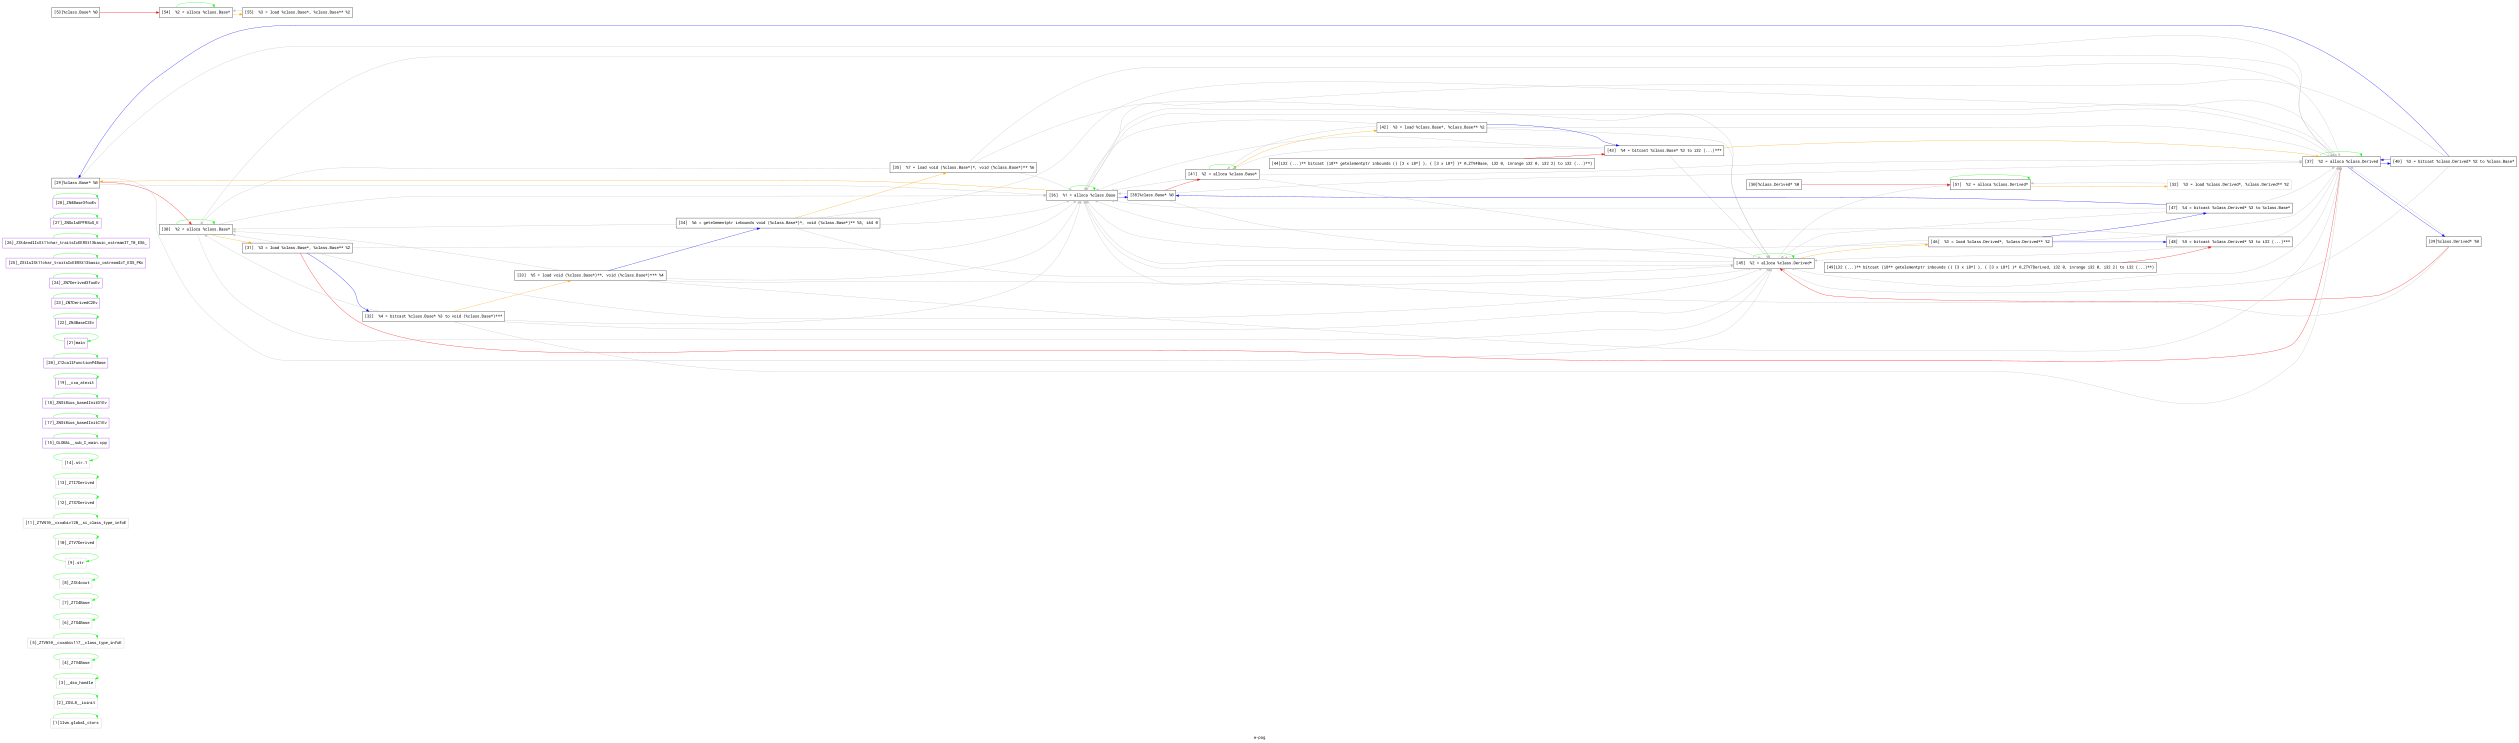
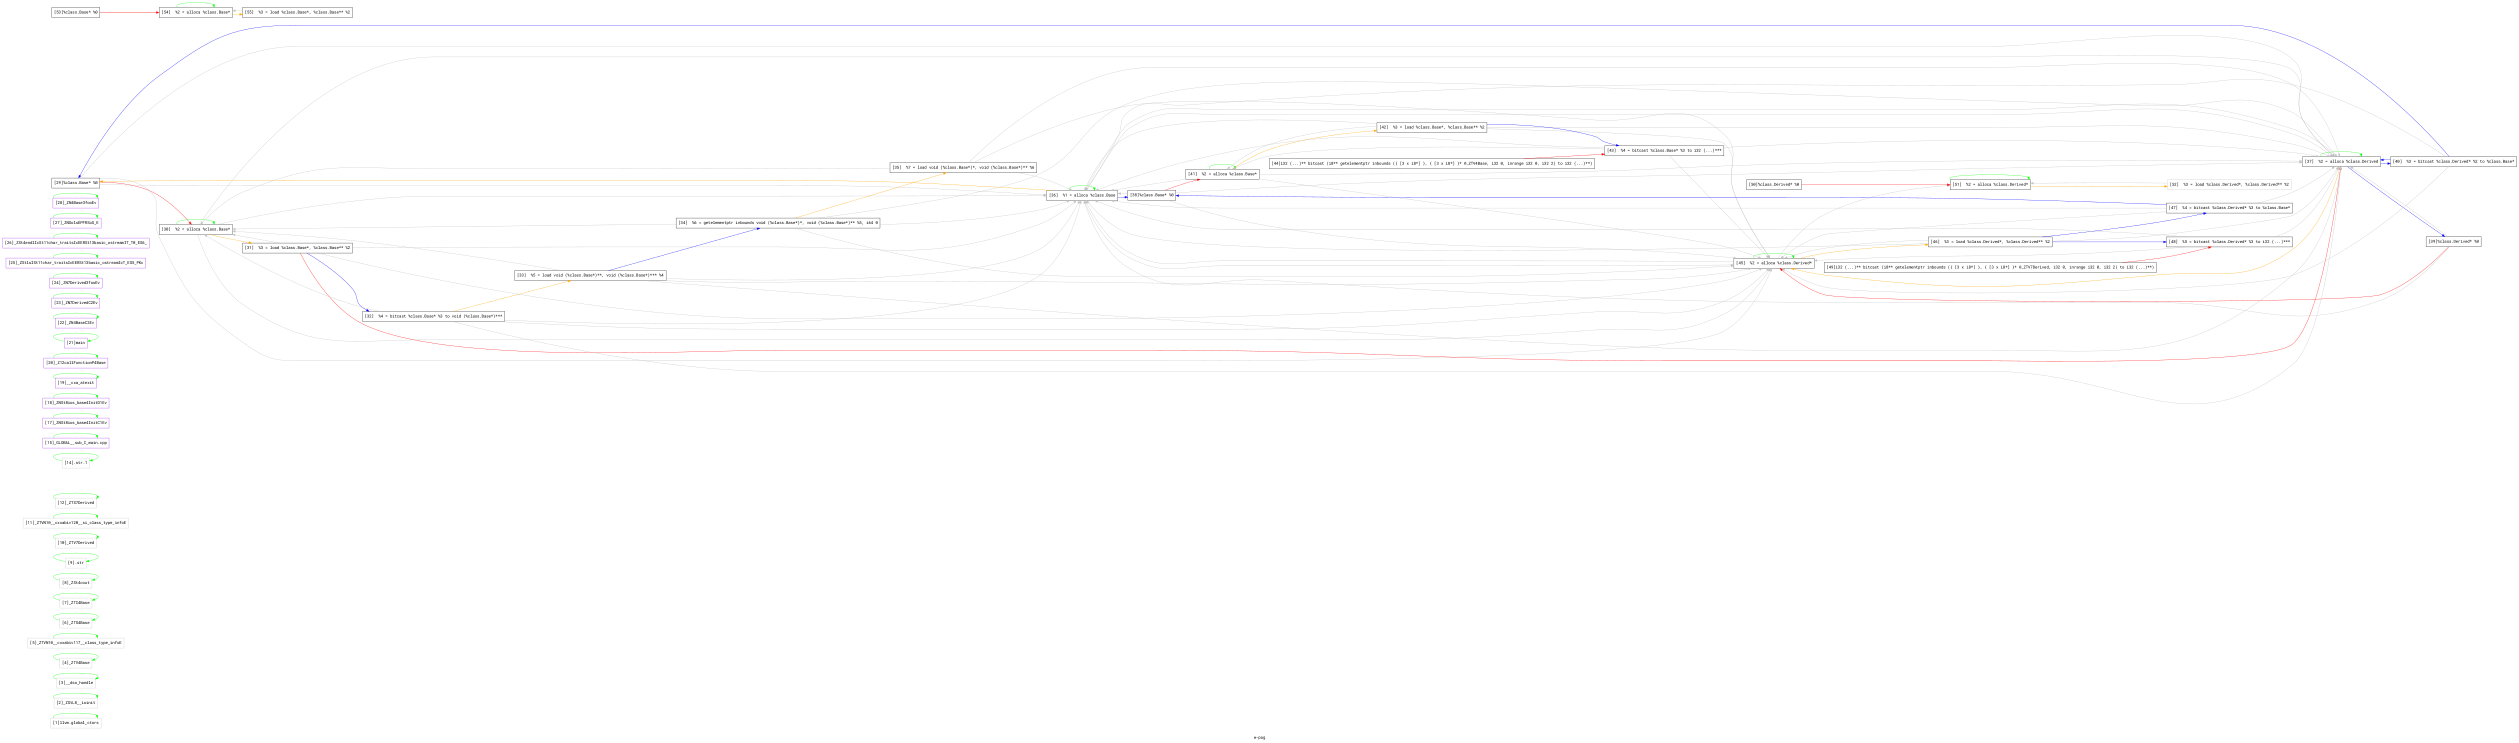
edge "[43]  %4 = bitcast %class.Base* %3 to i32 (...)***" -> "[37]  %2 = alloca %class.Derived": color orange -> grey
edge "[37]  %2 = alloca %class.Derived" -> "[45]  %2 = alloca %class.Derived*": color grey -> orange
node "[13]_ZTI7Derived": removed
